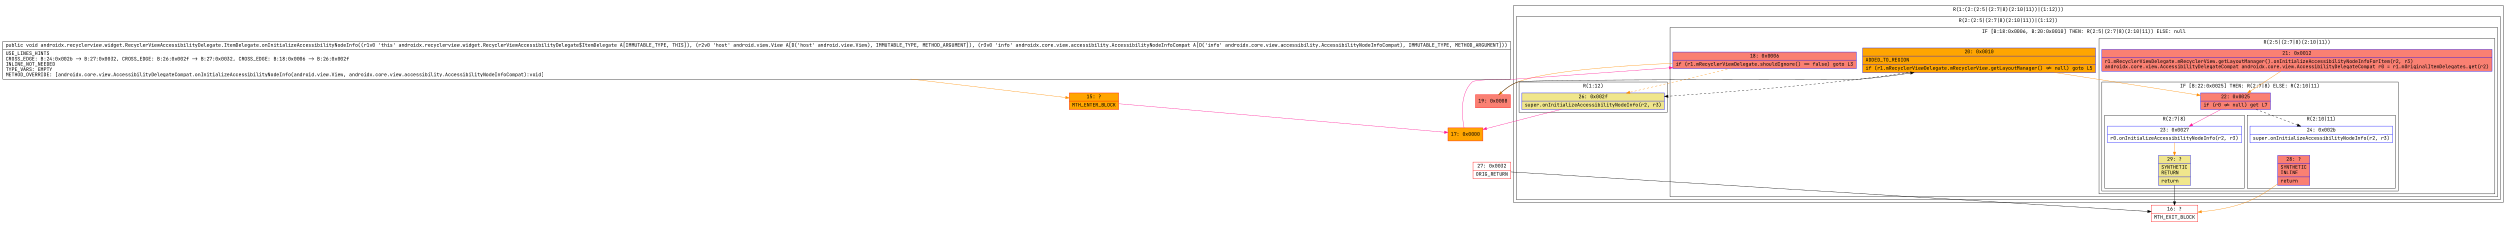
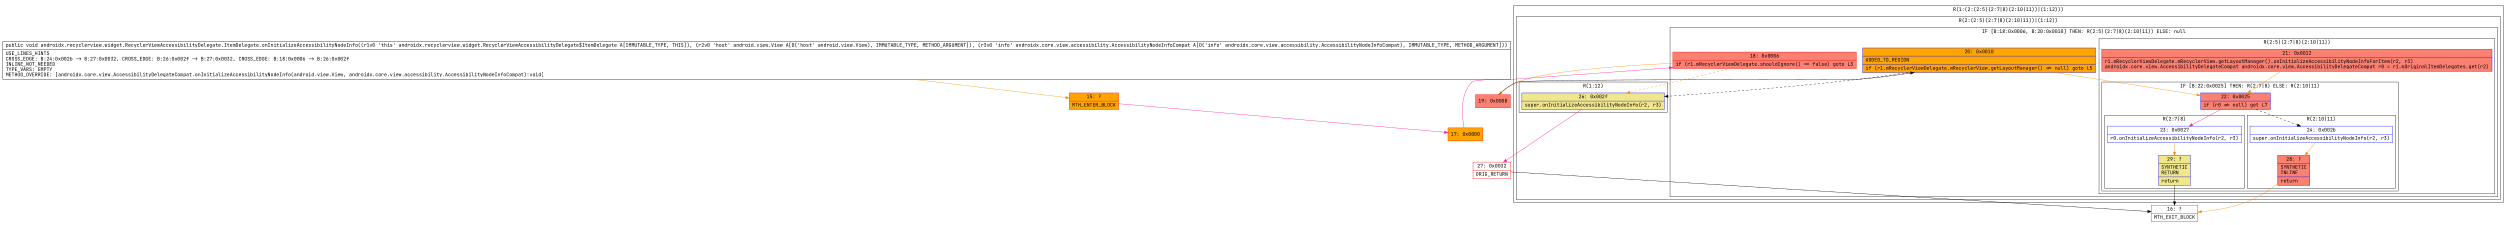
node "18: 0x0006": color blue -> red
edge "26: 0x002f" -> "17: 0x0000": now "26: 0x002f" -> "27: 0x0032"
edge "24: 0x002b" -> "28: ?": added
